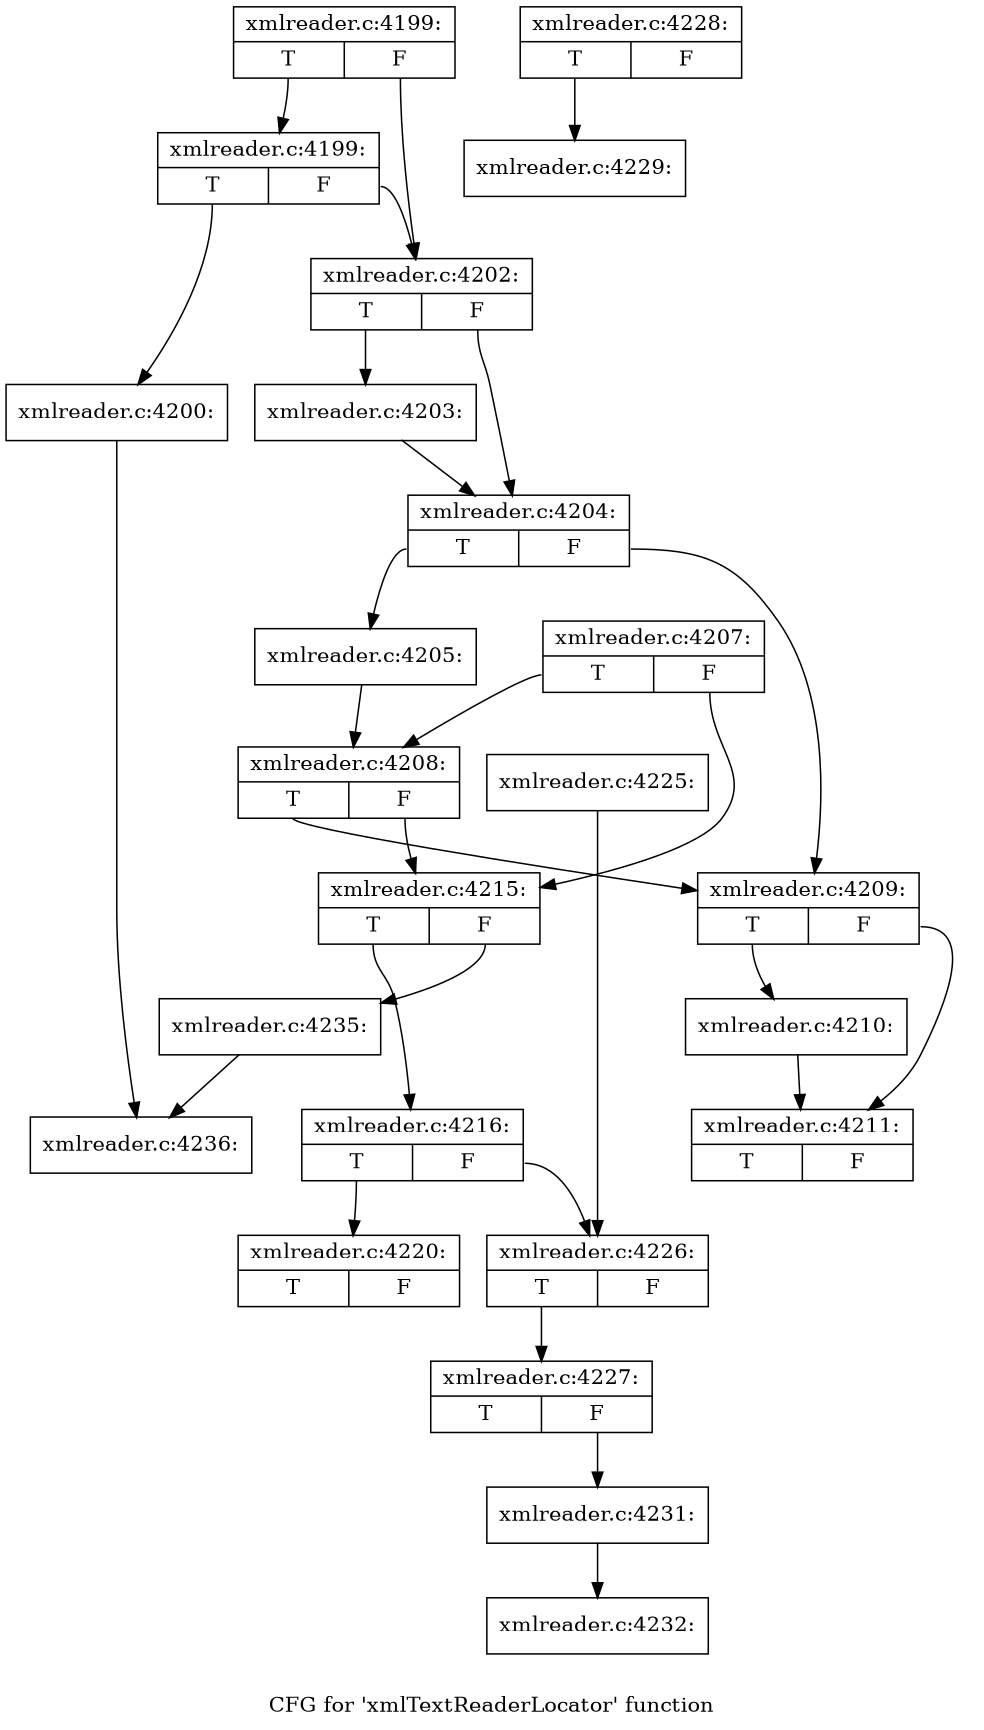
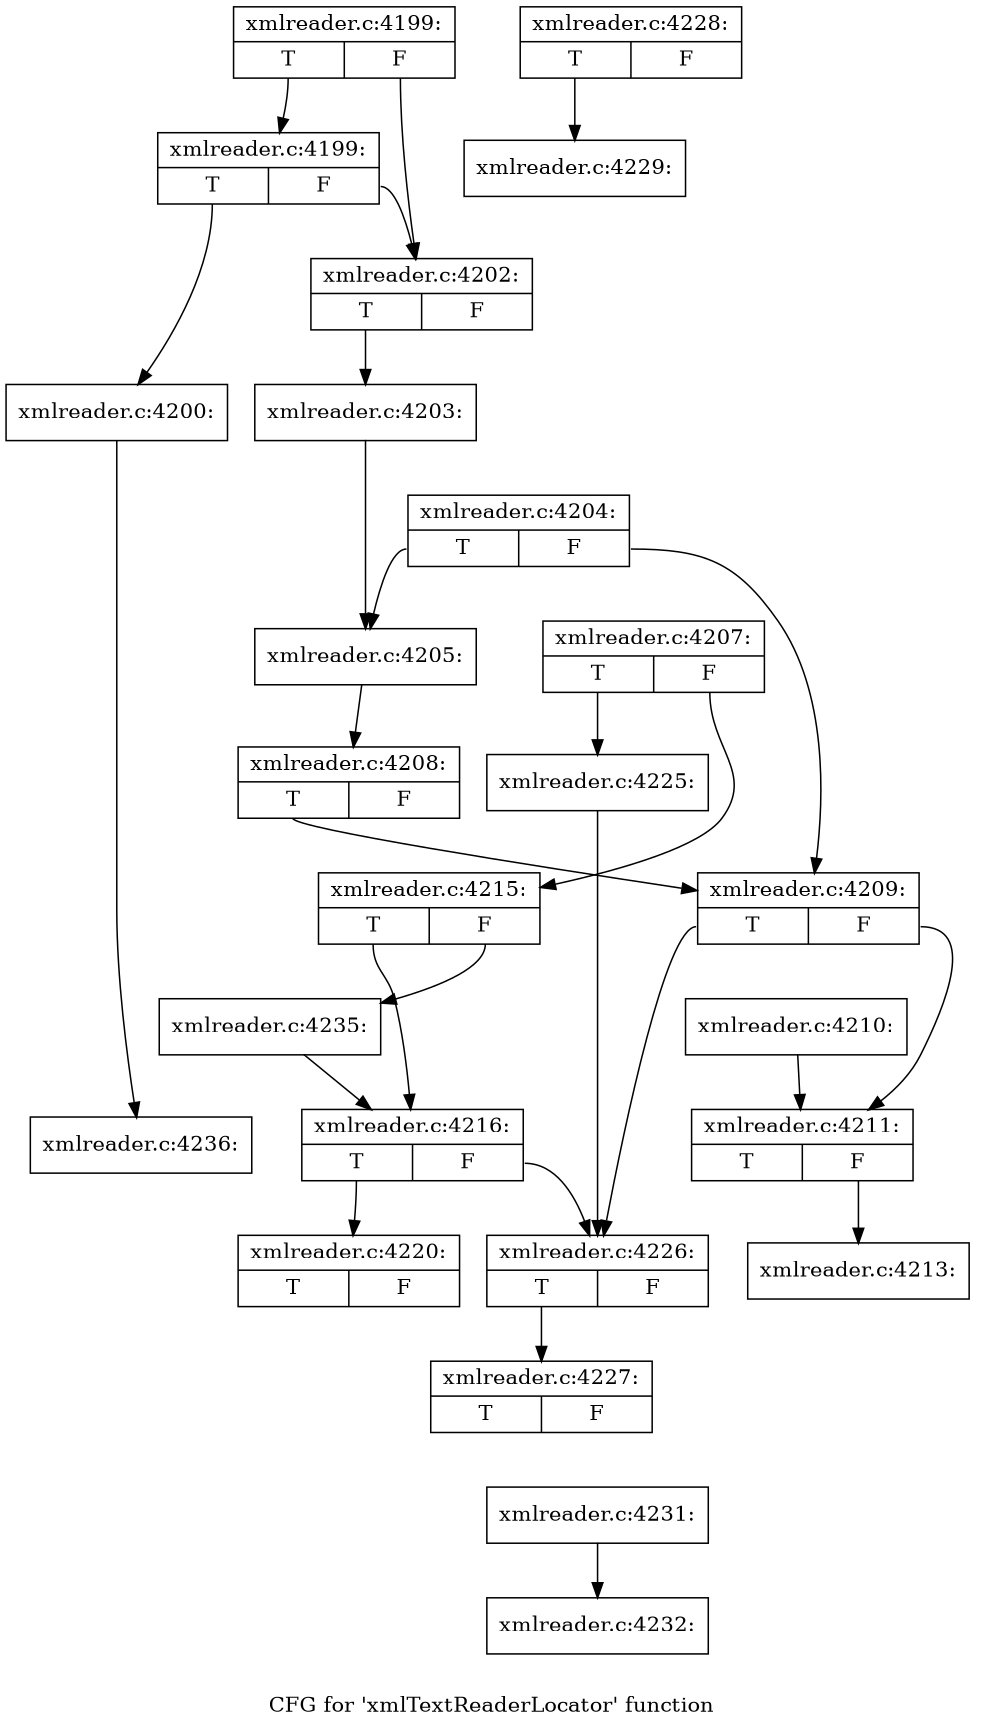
edge "xmlreader.c:4202:" -> "xmlreader.c:4204:": removed
edge "xmlreader.c:4203:" -> "xmlreader.c:4204:": now "xmlreader.c:4203:" -> "xmlreader.c:4205:"
edge "xmlreader.c:4207:" -> "xmlreader.c:4208:": now "xmlreader.c:4207:" -> "xmlreader.c:4225:"
edge "xmlreader.c:4208:" -> "xmlreader.c:4215:": removed
edge "xmlreader.c:4209:" -> "xmlreader.c:4210:": now "xmlreader.c:4209:" -> "xmlreader.c:4226:"
edge "xmlreader.c:4235:" -> "xmlreader.c:4236:": now "xmlreader.c:4235:" -> "xmlreader.c:4216:"
node "xmlreader.c:4213:": added
edge "xmlreader.c:4227:" -> "xmlreader.c:4231:": removed
